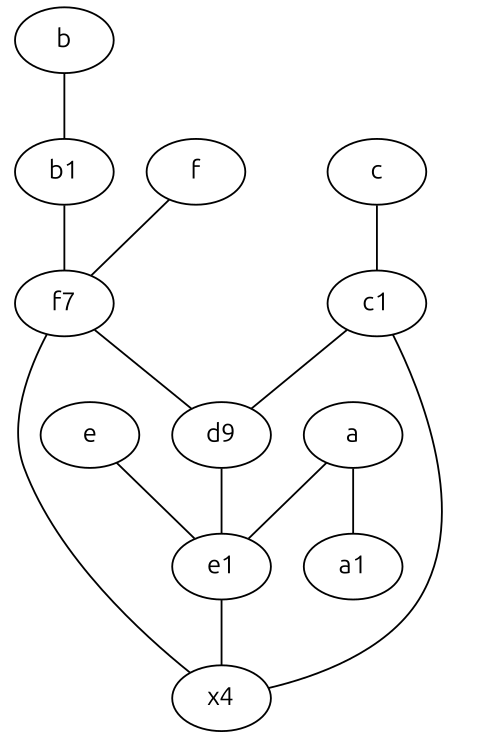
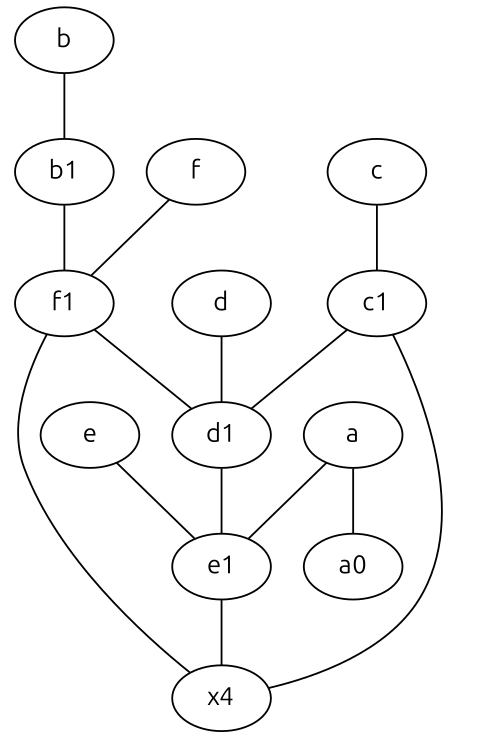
node "f7": label "f7" -> "f1"
node "d": added
node "d9": label "d9" -> "d1"
node "a1": label "a1" -> "a0"
